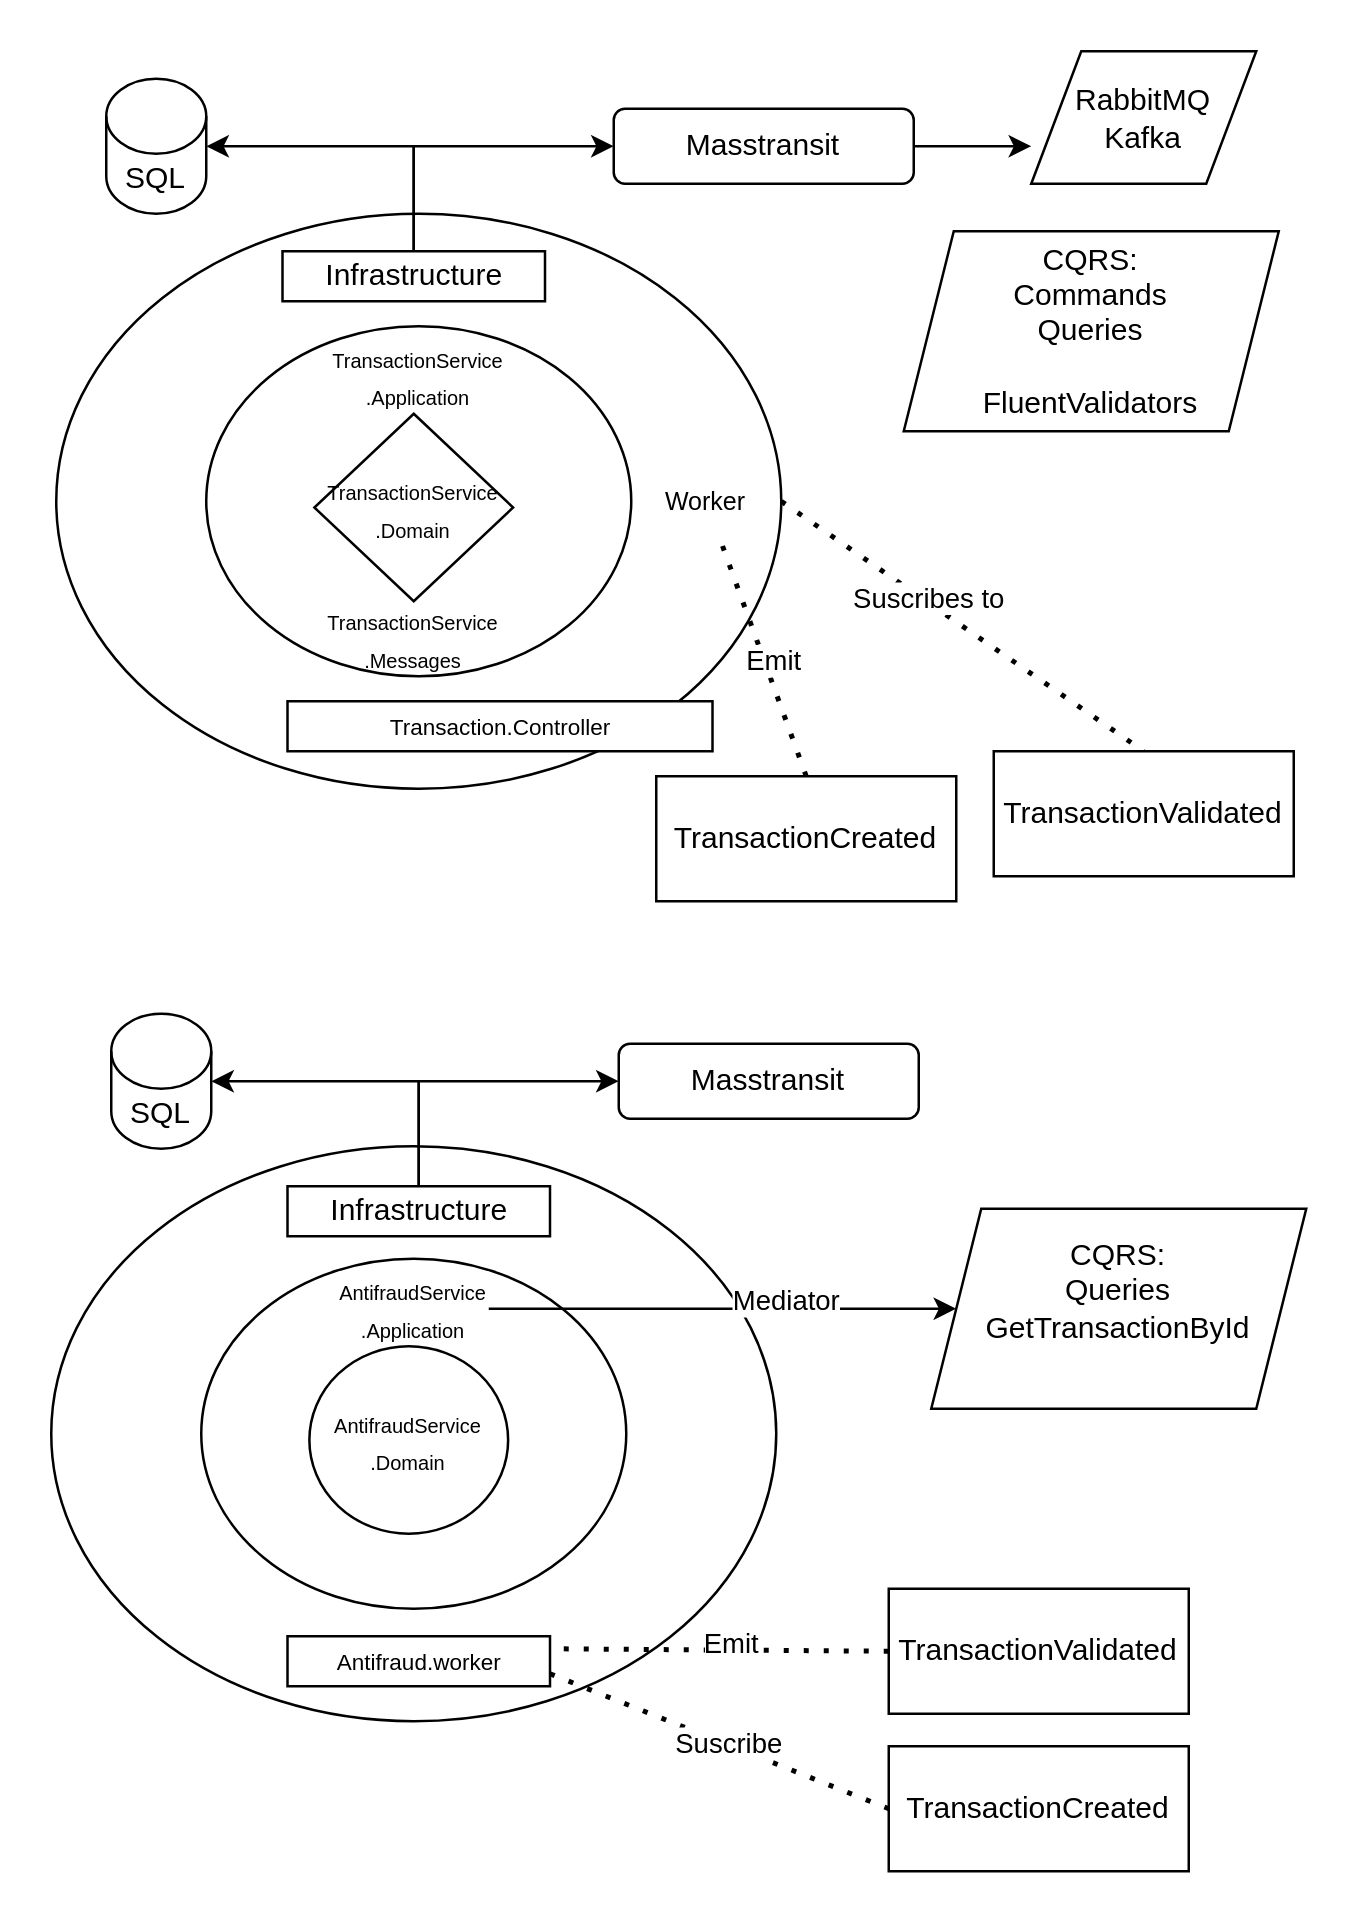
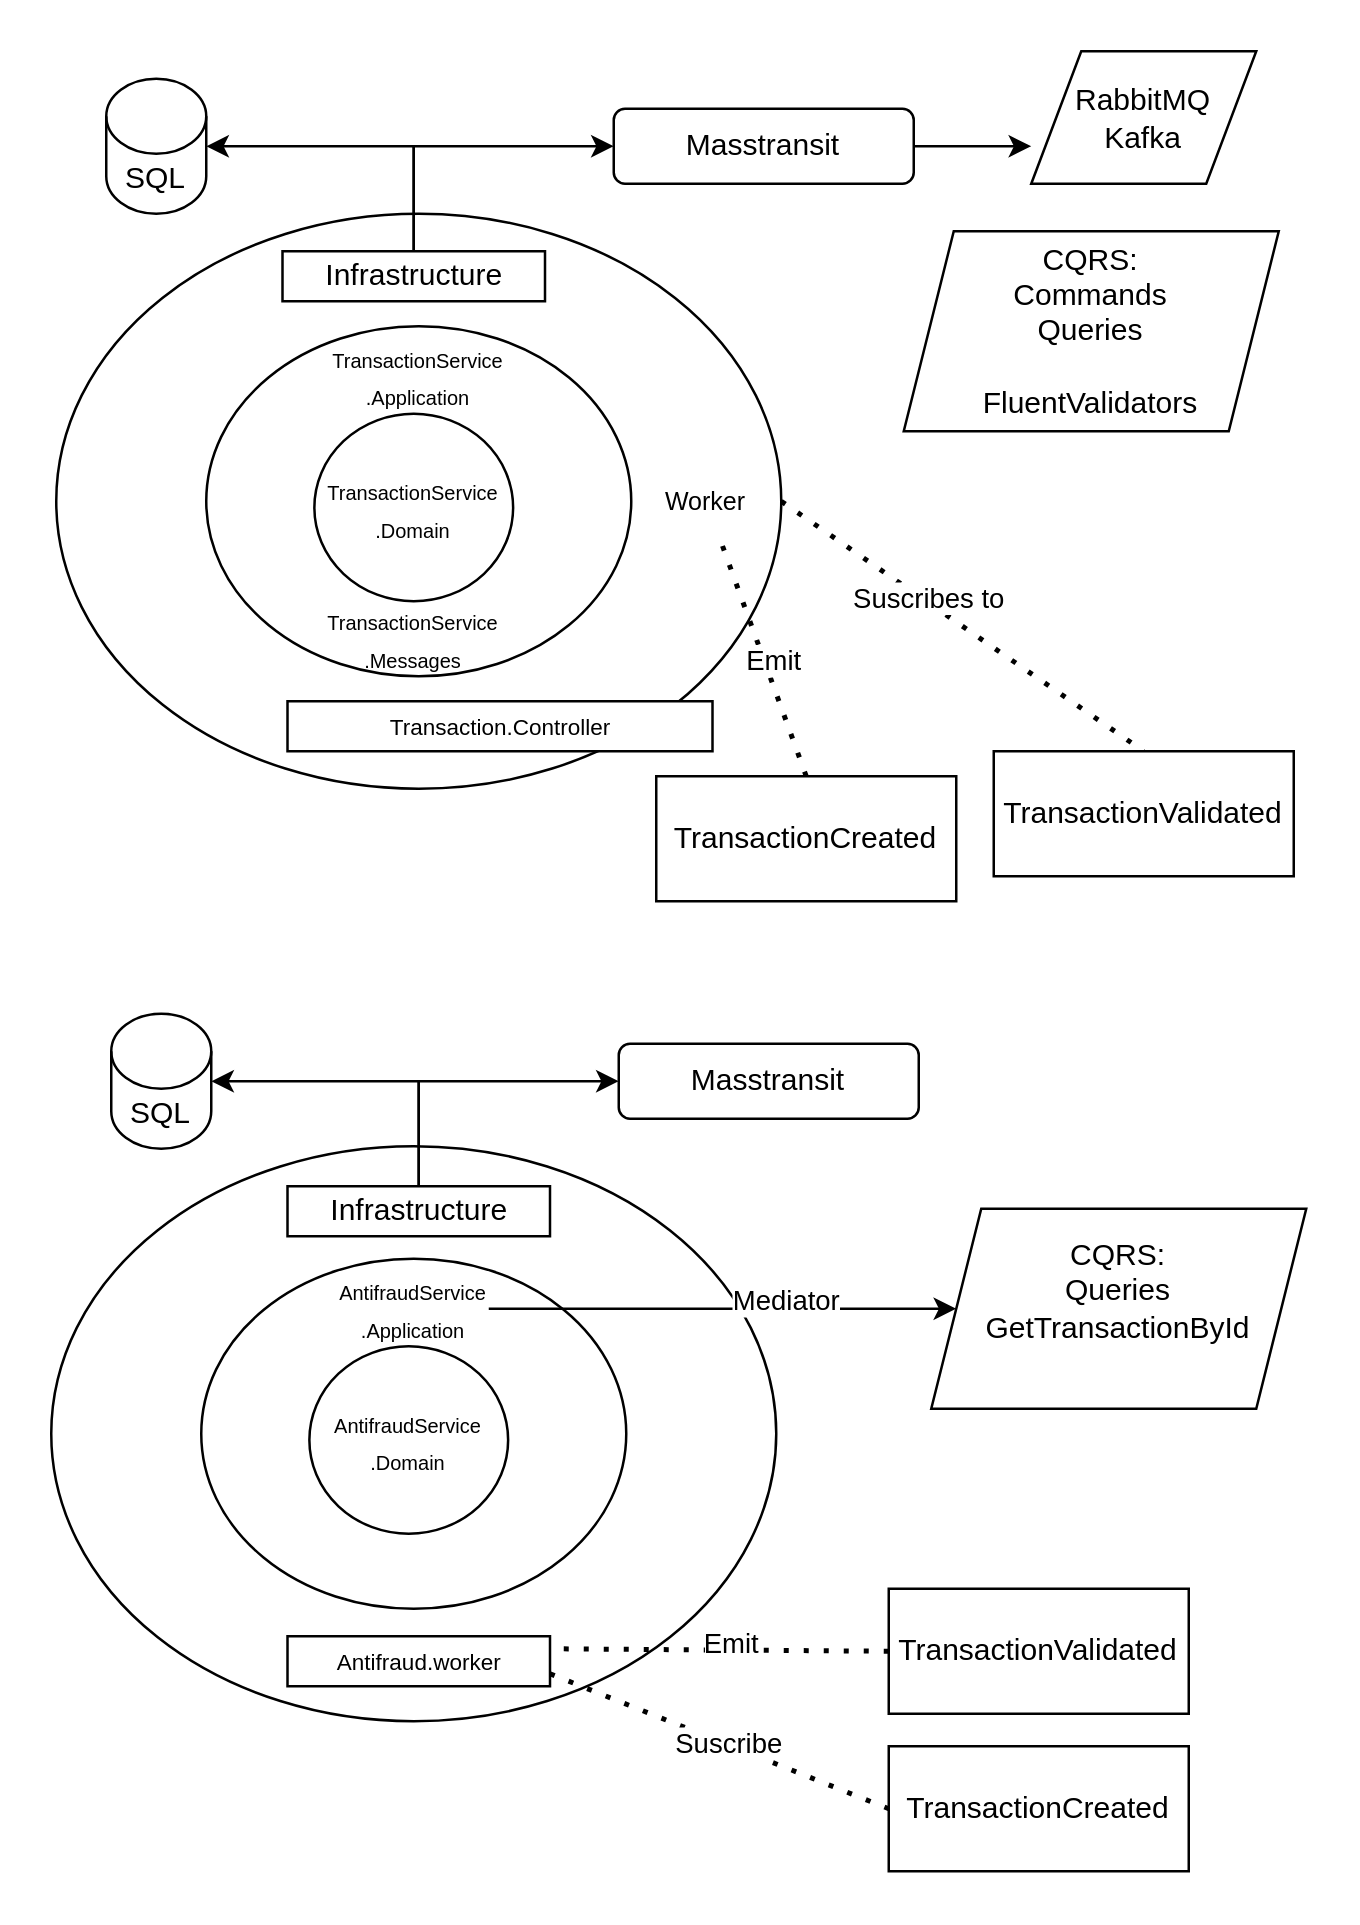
node "TransactionService .Domain": shape diamond -> ellipse
